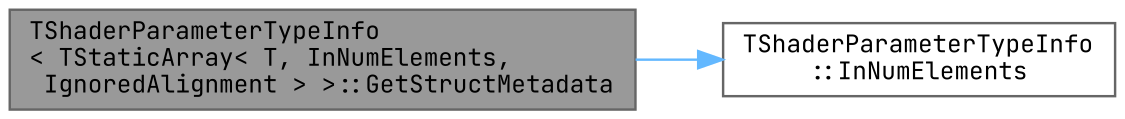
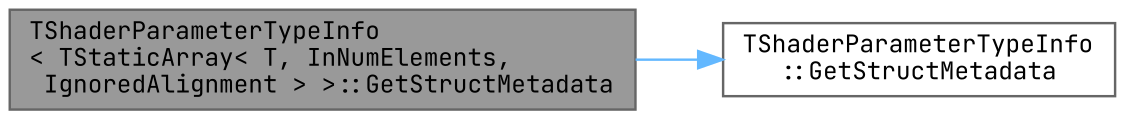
node "TShaderParameterTypeInfo ::InNumElements": label "TShaderParameterTypeInfo ::InNumElements" -> "TShaderParameterTypeInfo ::GetStructMetadata"
